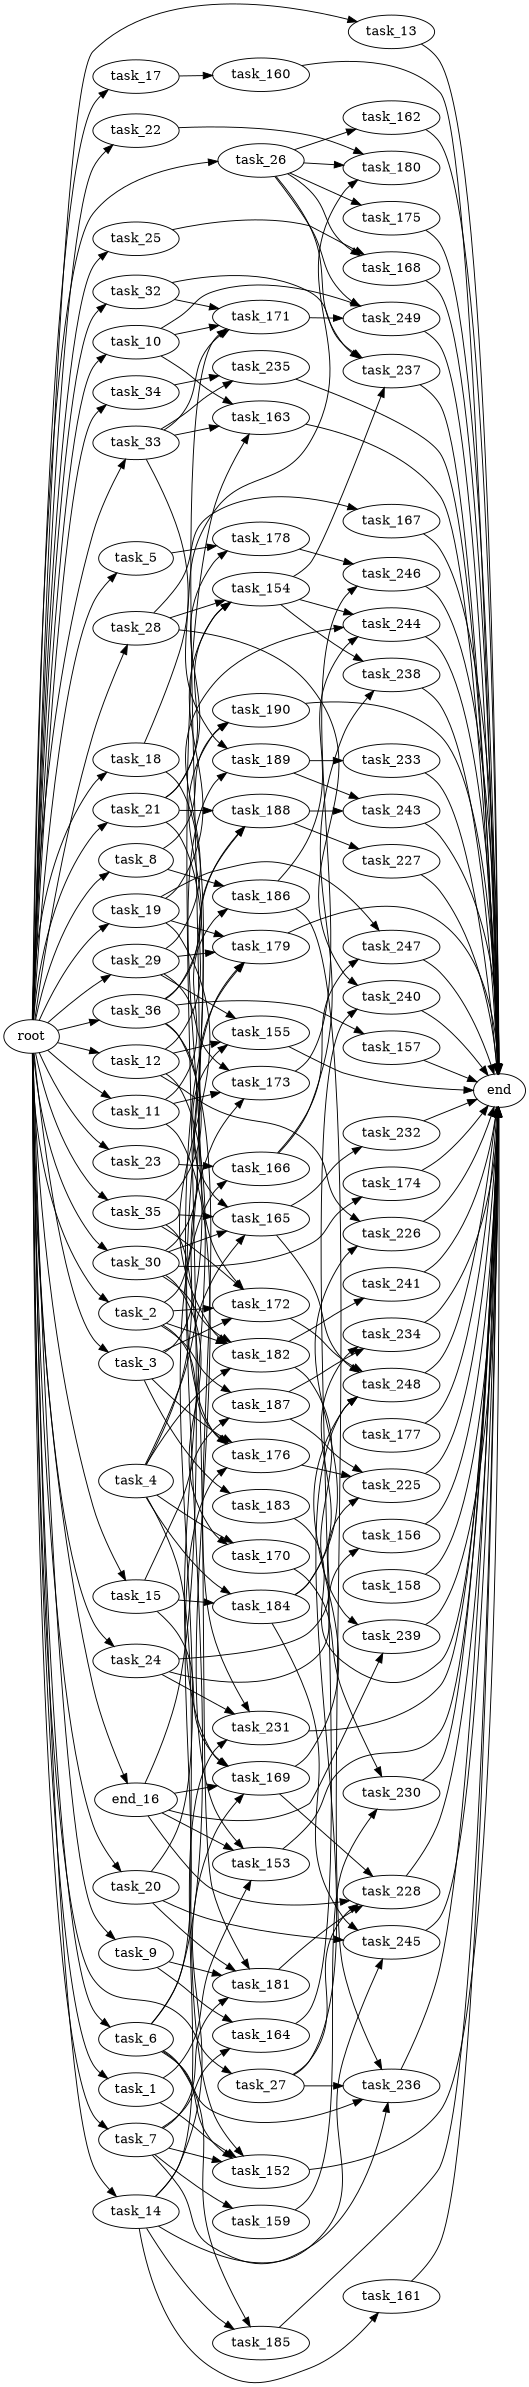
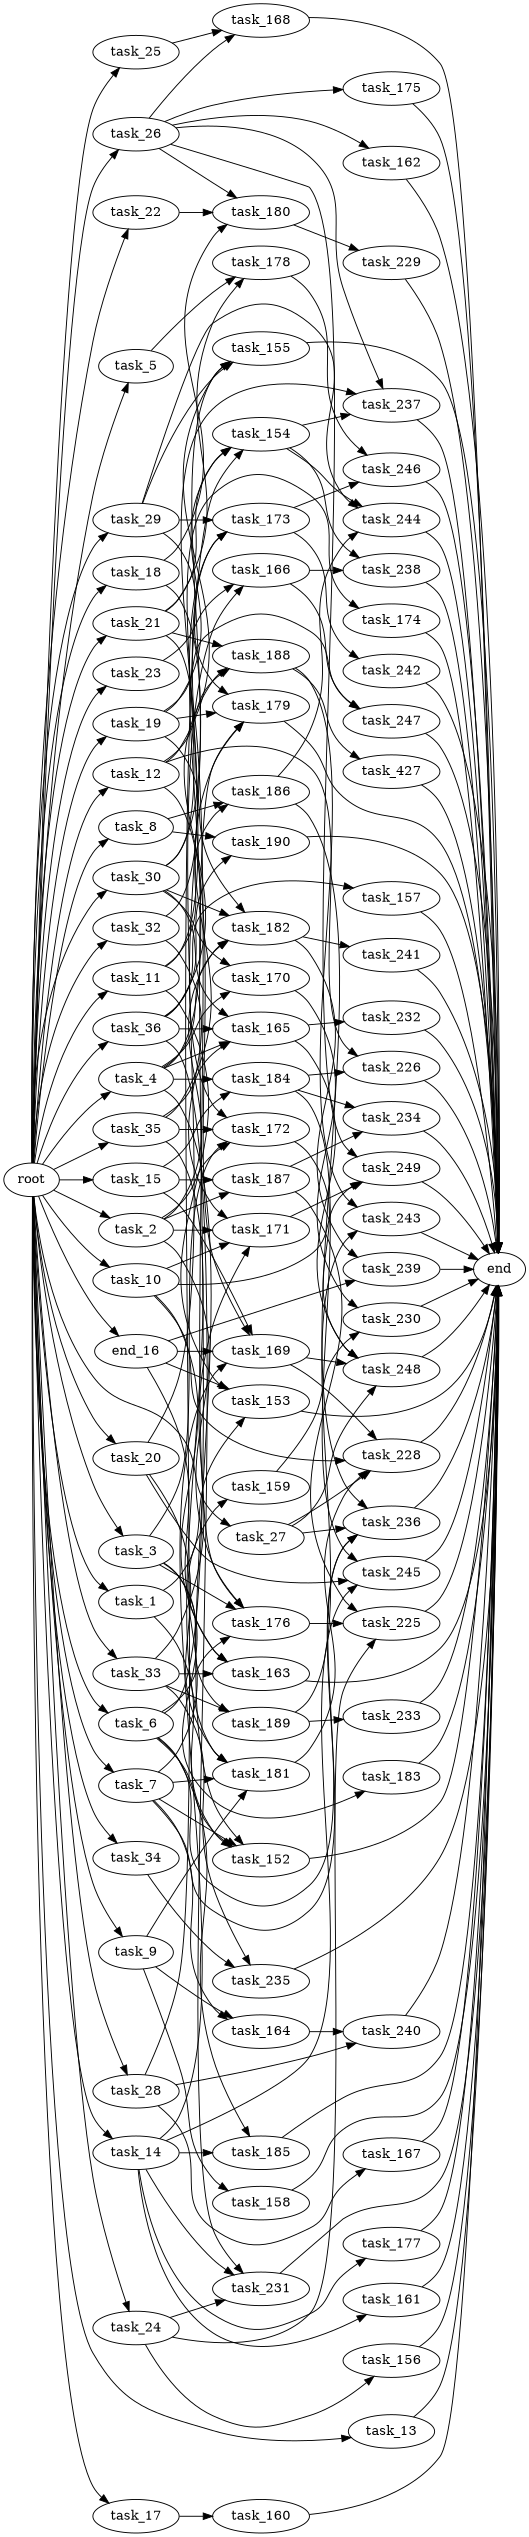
node "task_229": added
node "task_242": added
node "task_227": label "task_227" -> "task_427"
edge "root" -> "task_4": added
edge "end_16" -> "task_228": now "task_10" -> "task_228"
edge "task_9" -> "task_158": added
edge "task_14" -> "task_177": added
